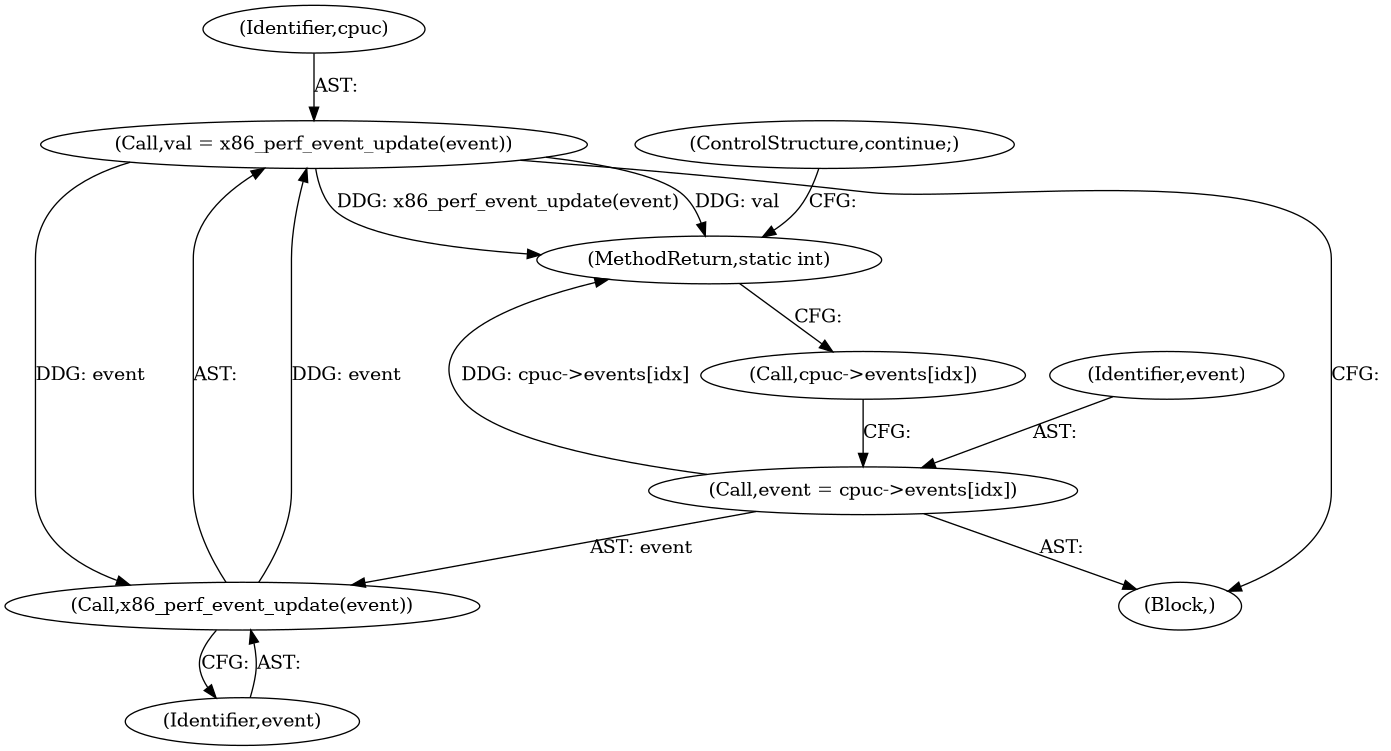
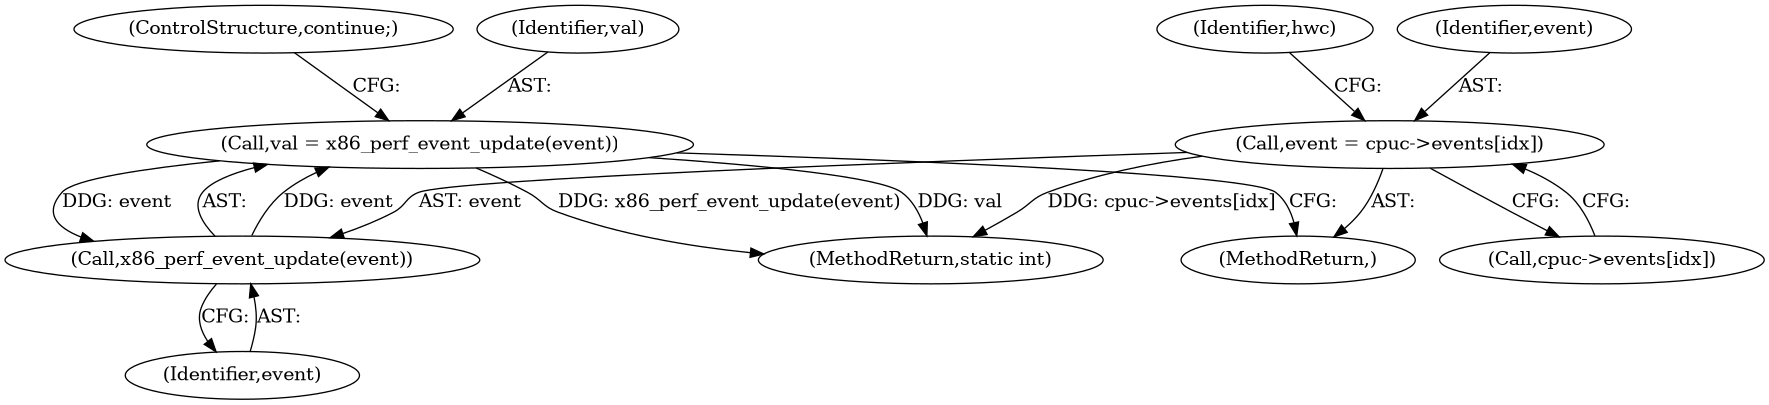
node "(Identifier,cpuc)": label "(Identifier,cpuc)" -> "(Identifier,val)"
node "(Identifier,hwc)": added
edge "(ControlStructure,continue;)" -> "(MethodReturn,static int)": now "(ControlStructure,continue;)" -> "(Call,val = x86_perf_event_update(event))"
edge "(MethodReturn,static int)" -> "(Call,cpuc->events[idx])": now "(Call,event = cpuc->events[idx])" -> "(Call,cpuc->events[idx])"
node "(Block,)": label "(Block,)" -> "(MethodReturn,)"
